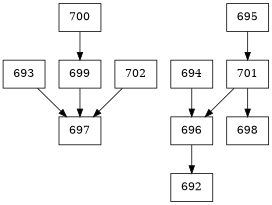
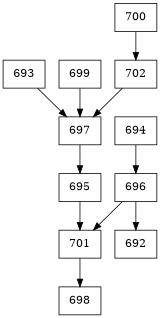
edge "700" -> "699": now "700" -> "702"
edge "701" -> "696": reversed
edge "697" -> "695": added
